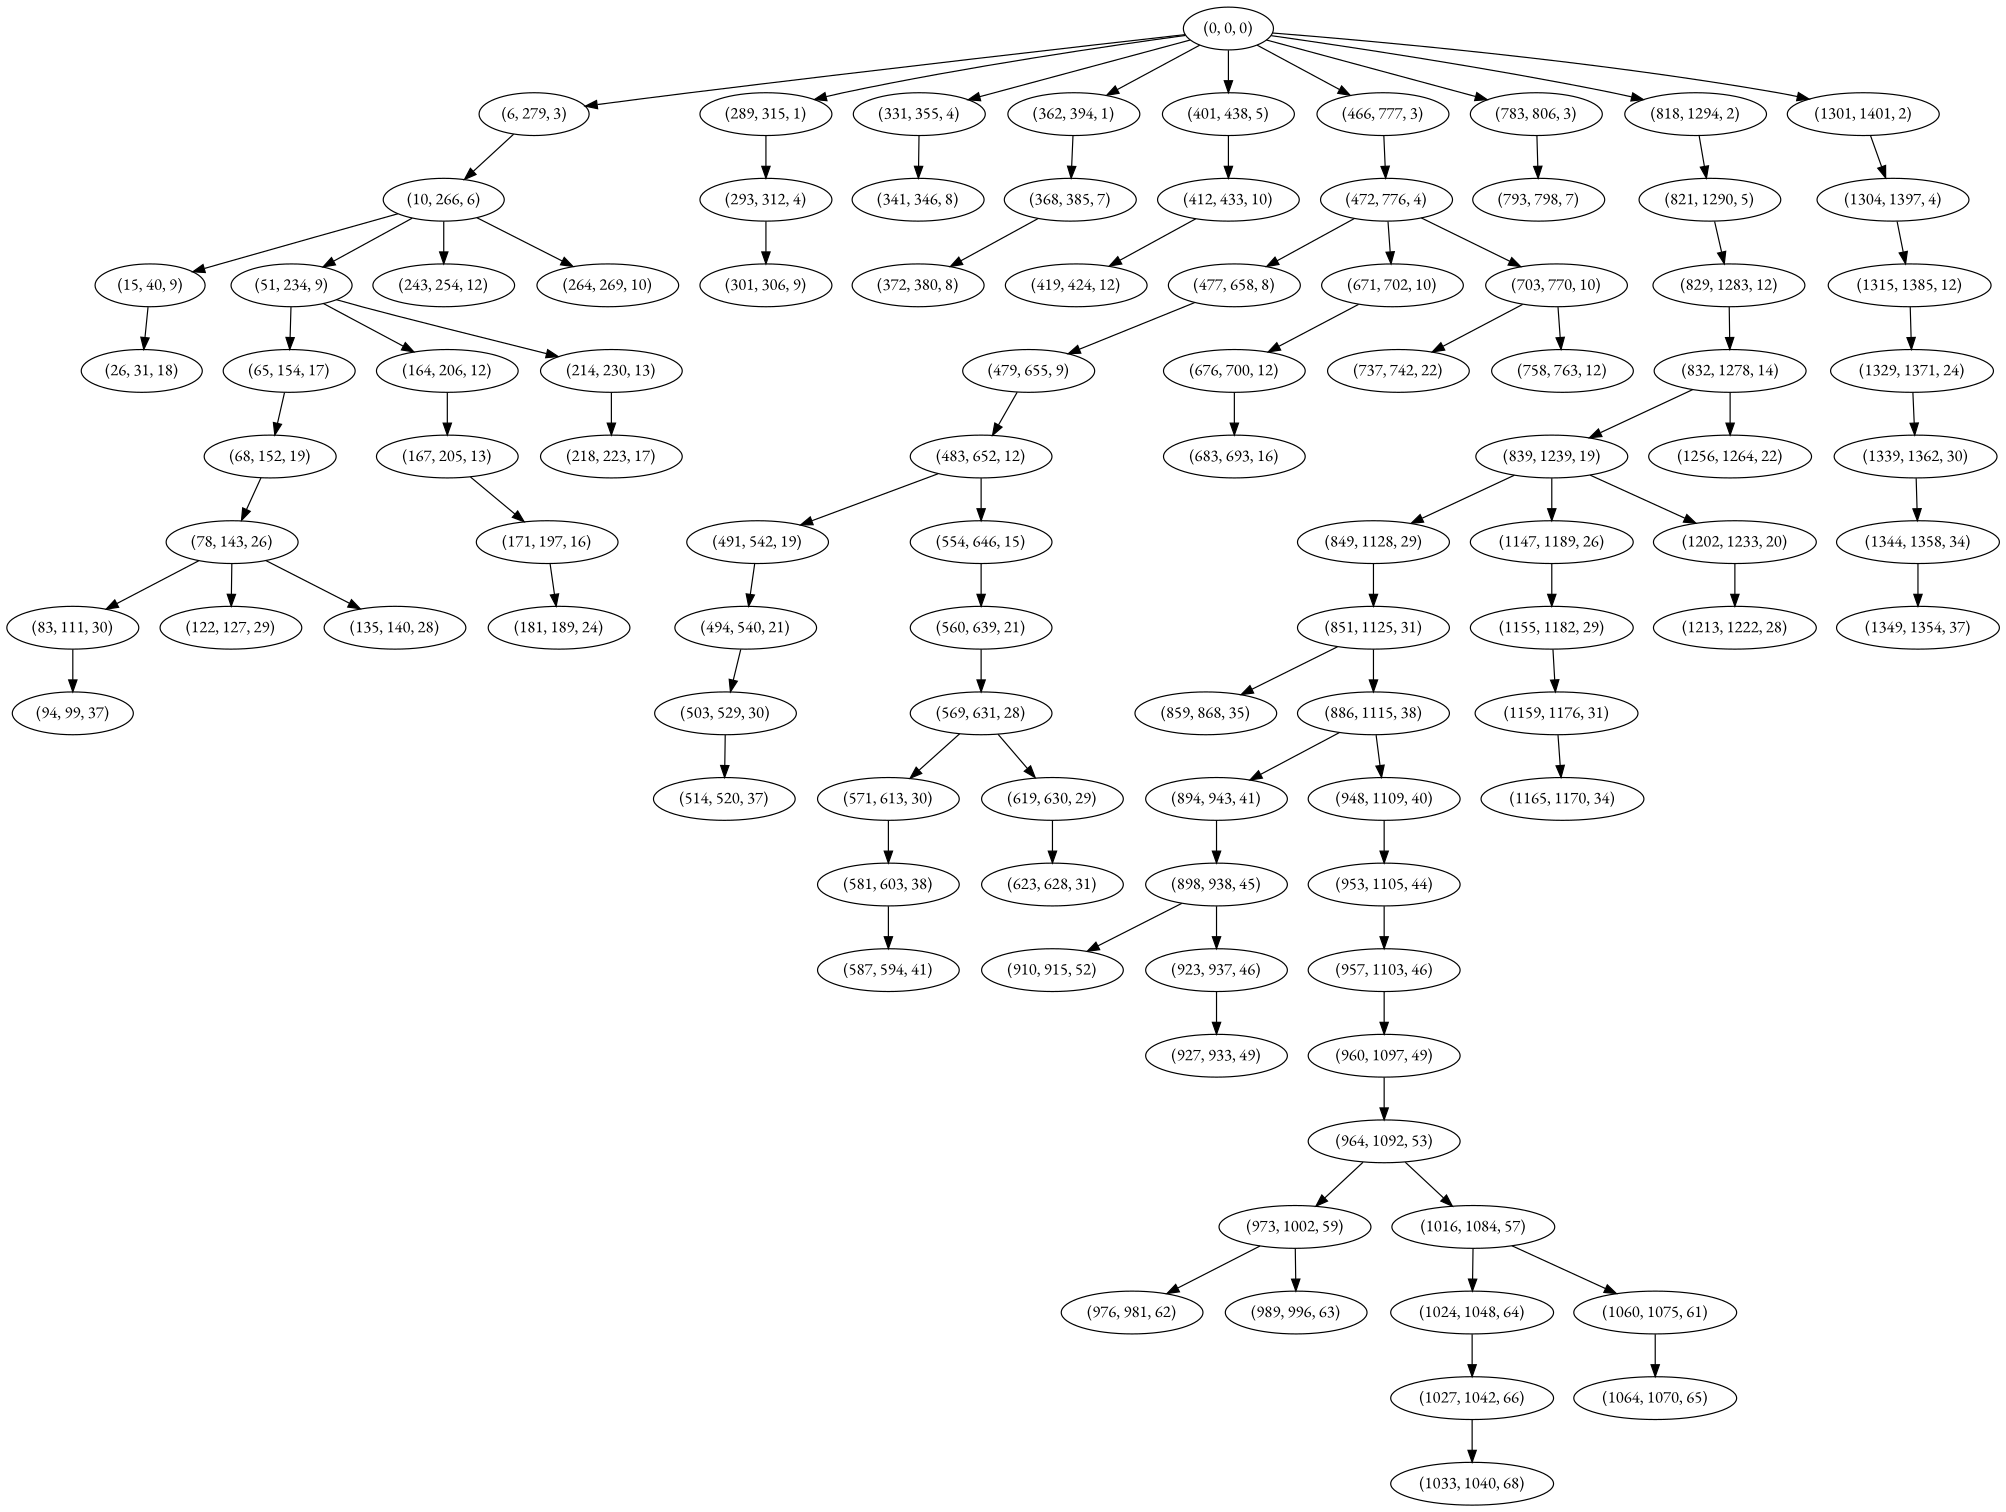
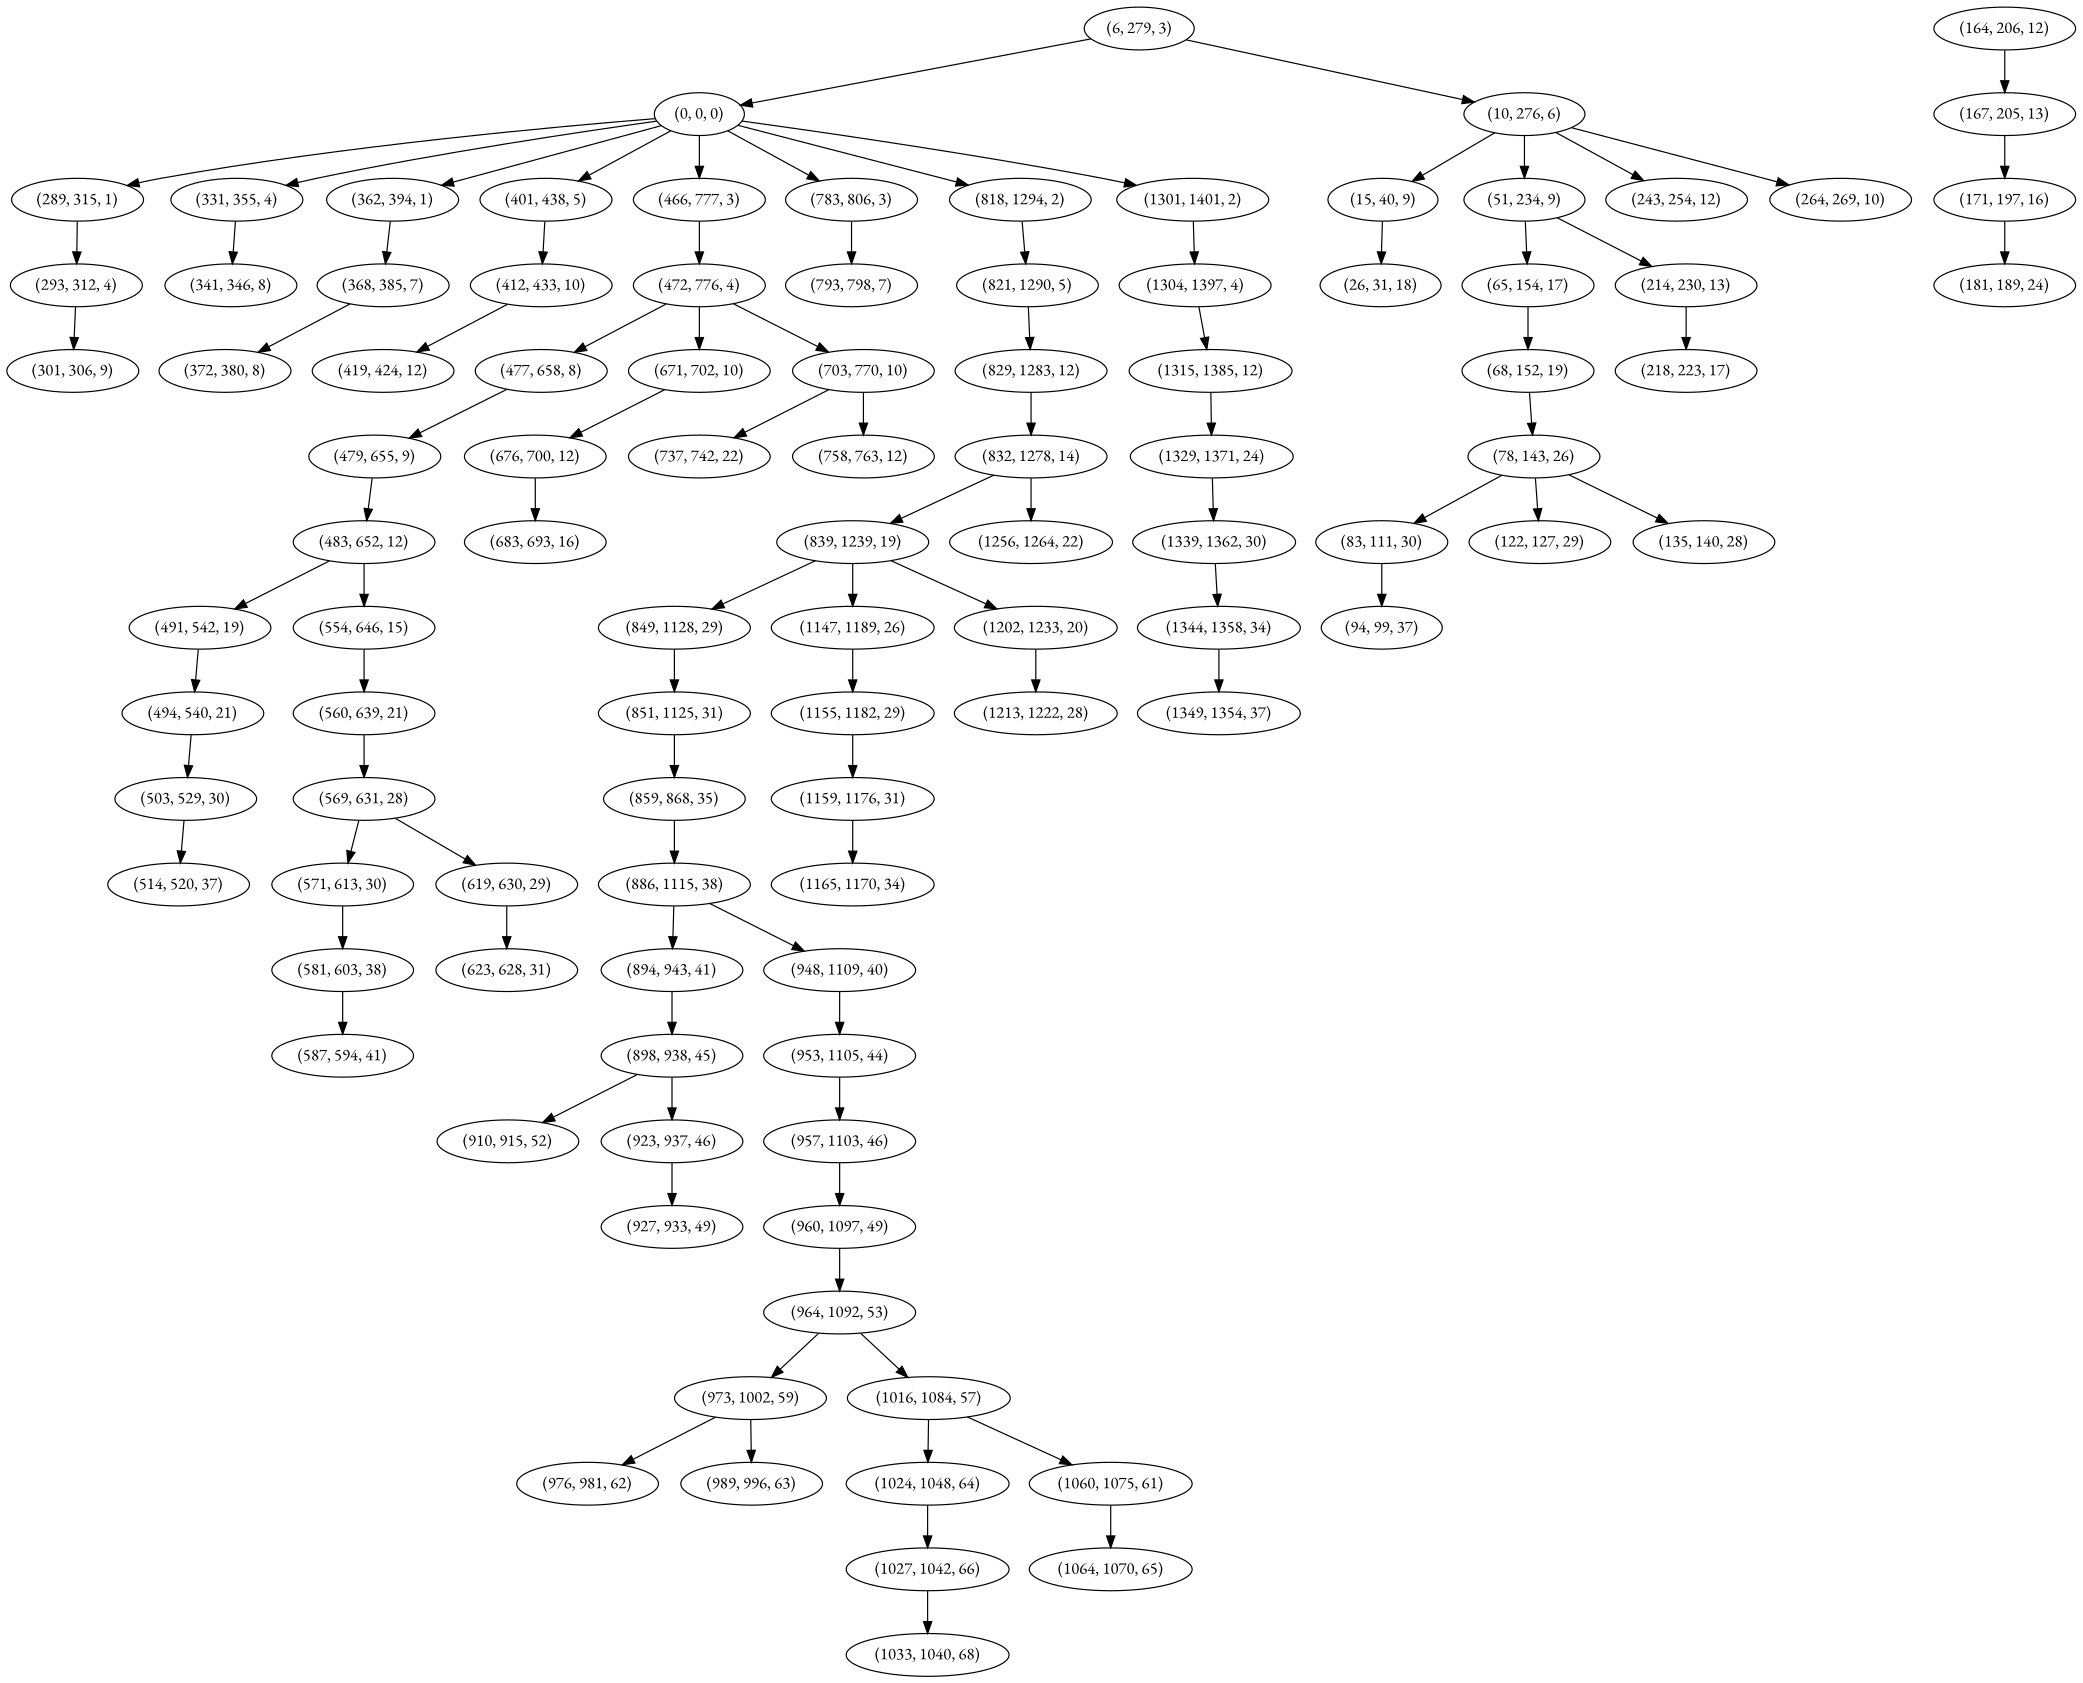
edge "(0, 0, 0)" -> "(6, 279, 3)": reversed
node "(10, 266, 6)": label "(10, 266, 6)" -> "(10, 276, 6)"
edge "(51, 234, 9)" -> "(164, 206, 12)": removed
edge "(851, 1125, 31)" -> "(886, 1115, 38)": now "(859, 868, 35)" -> "(886, 1115, 38)"
